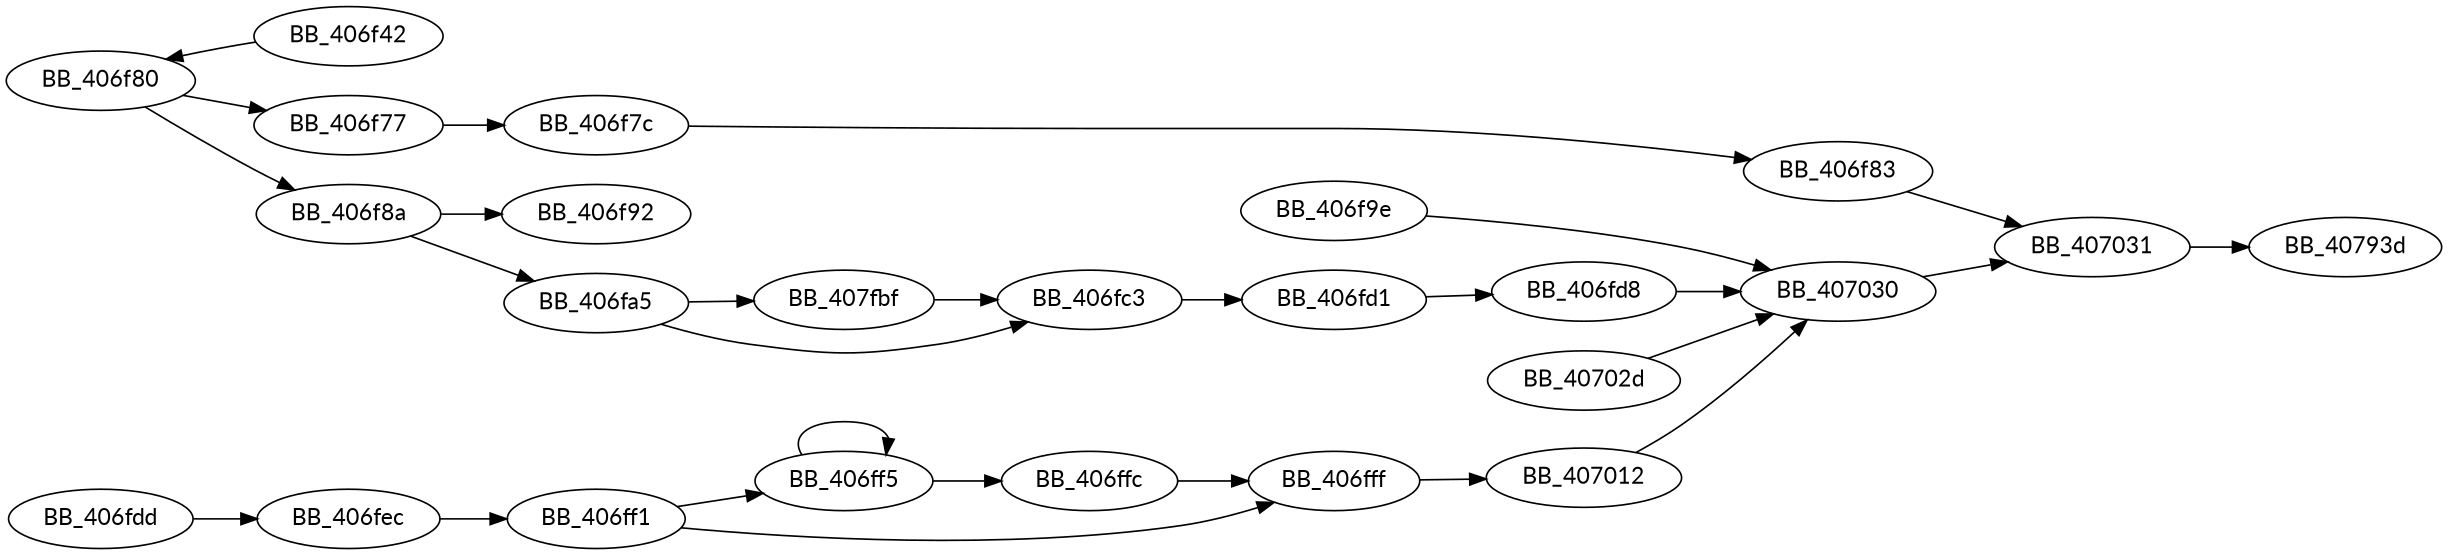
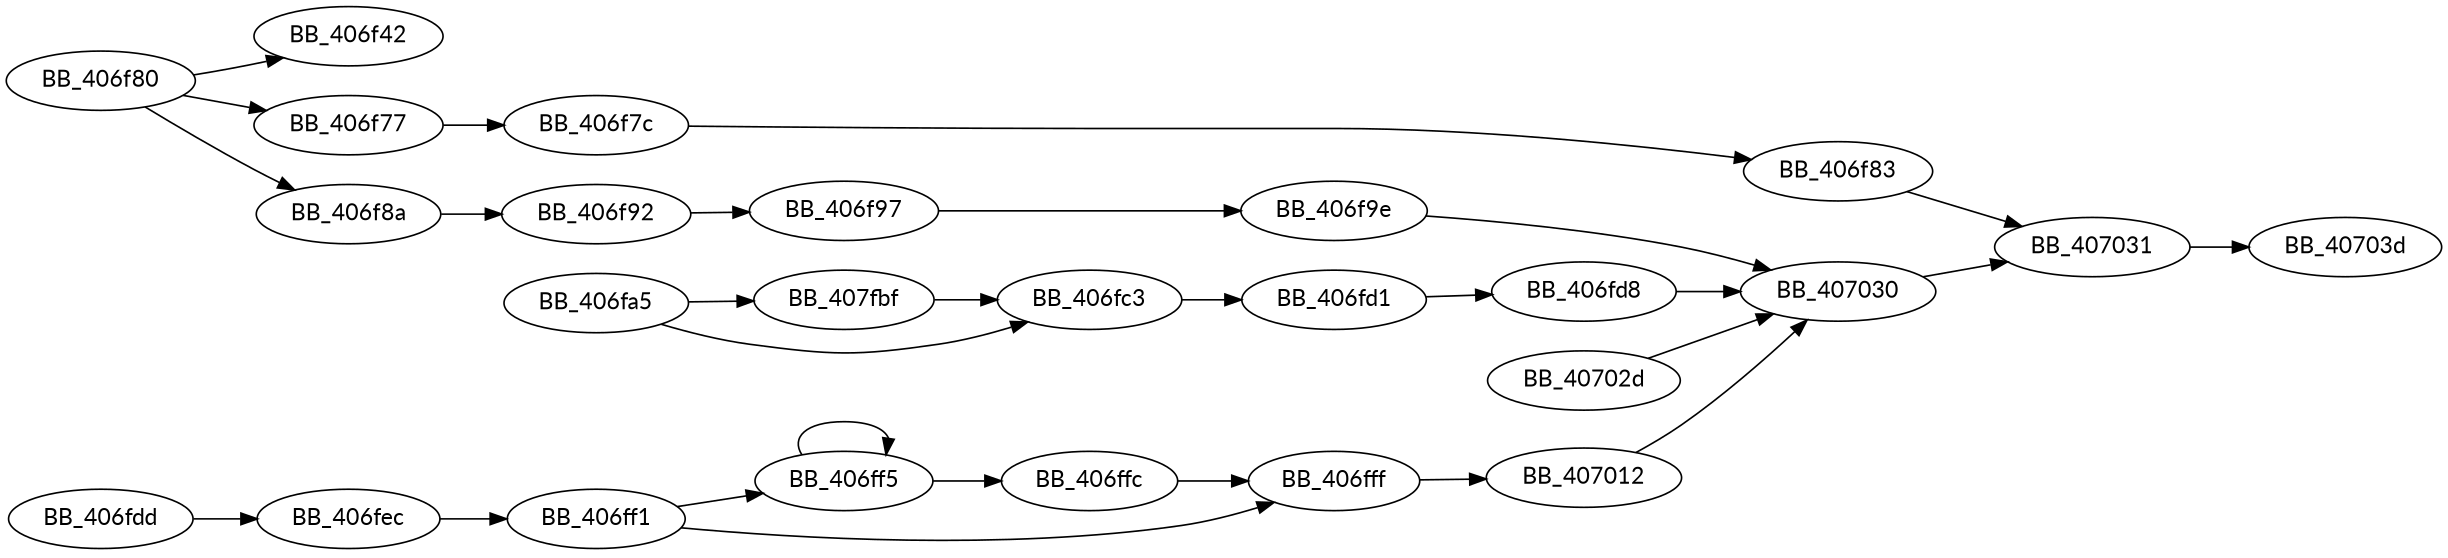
edge "BB_406f42" -> "BB_406f80": reversed
node "BB_406f97": added
node "BB_40793d": label "BB_40793d" -> "BB_40703d"
edge "BB_406f8a" -> "BB_406fa5": removed
